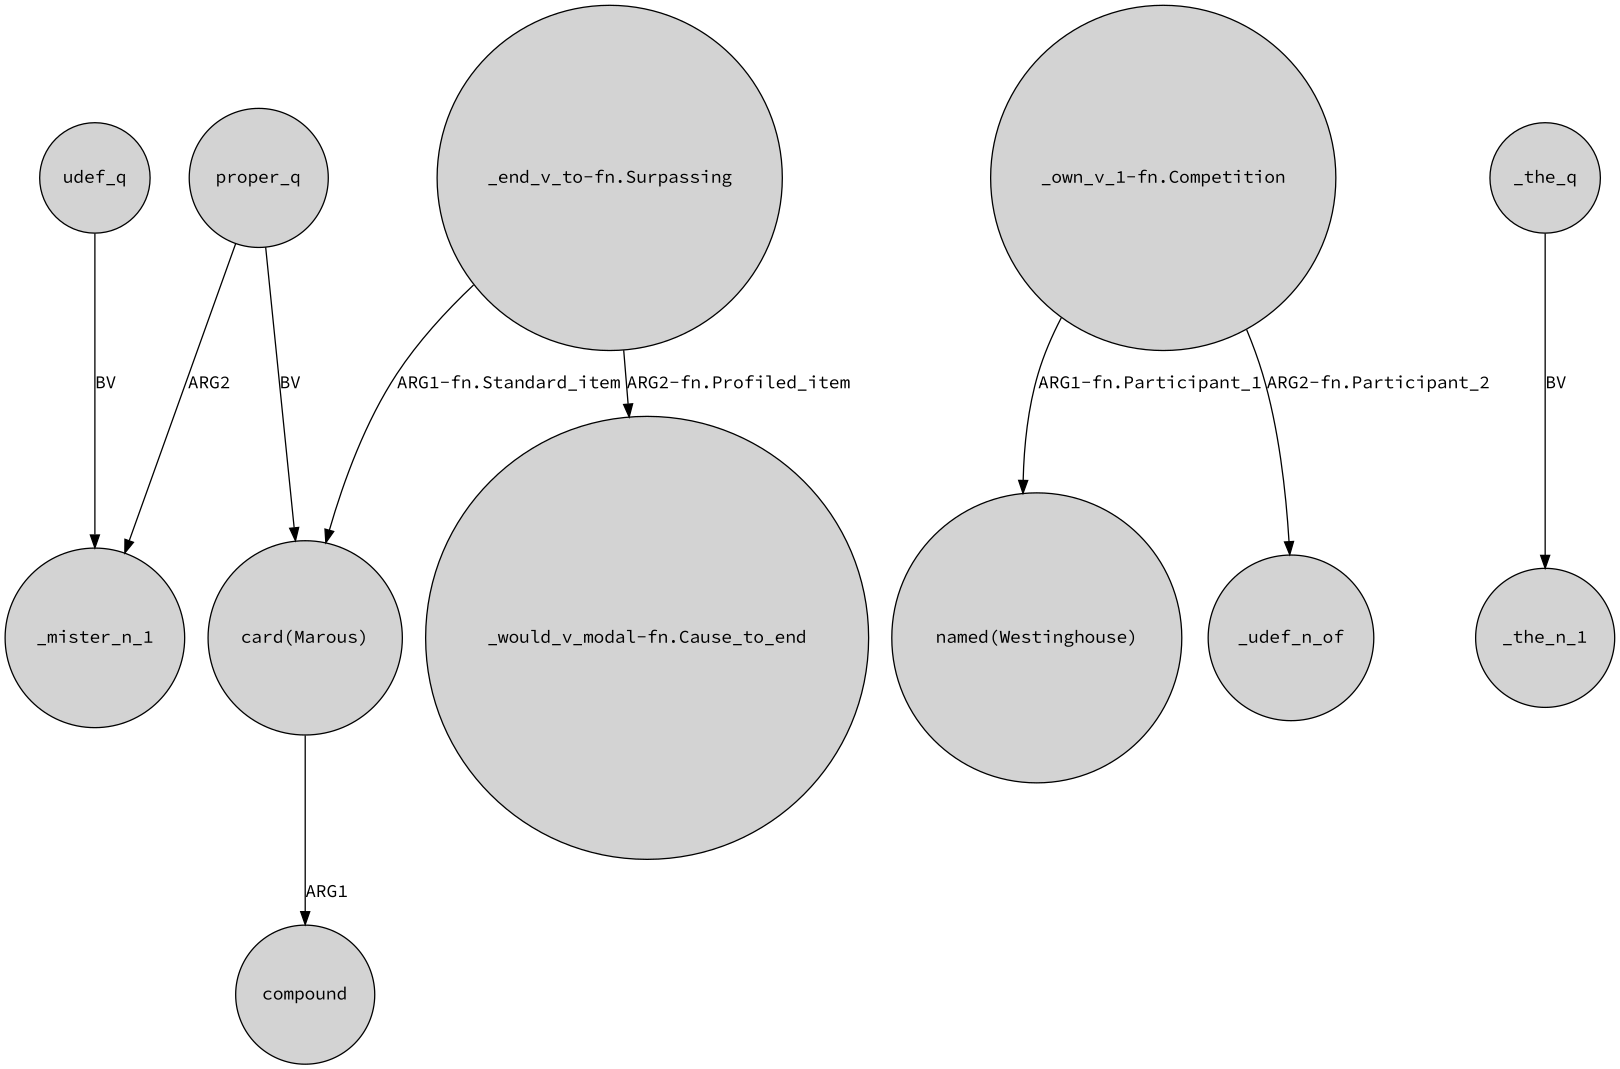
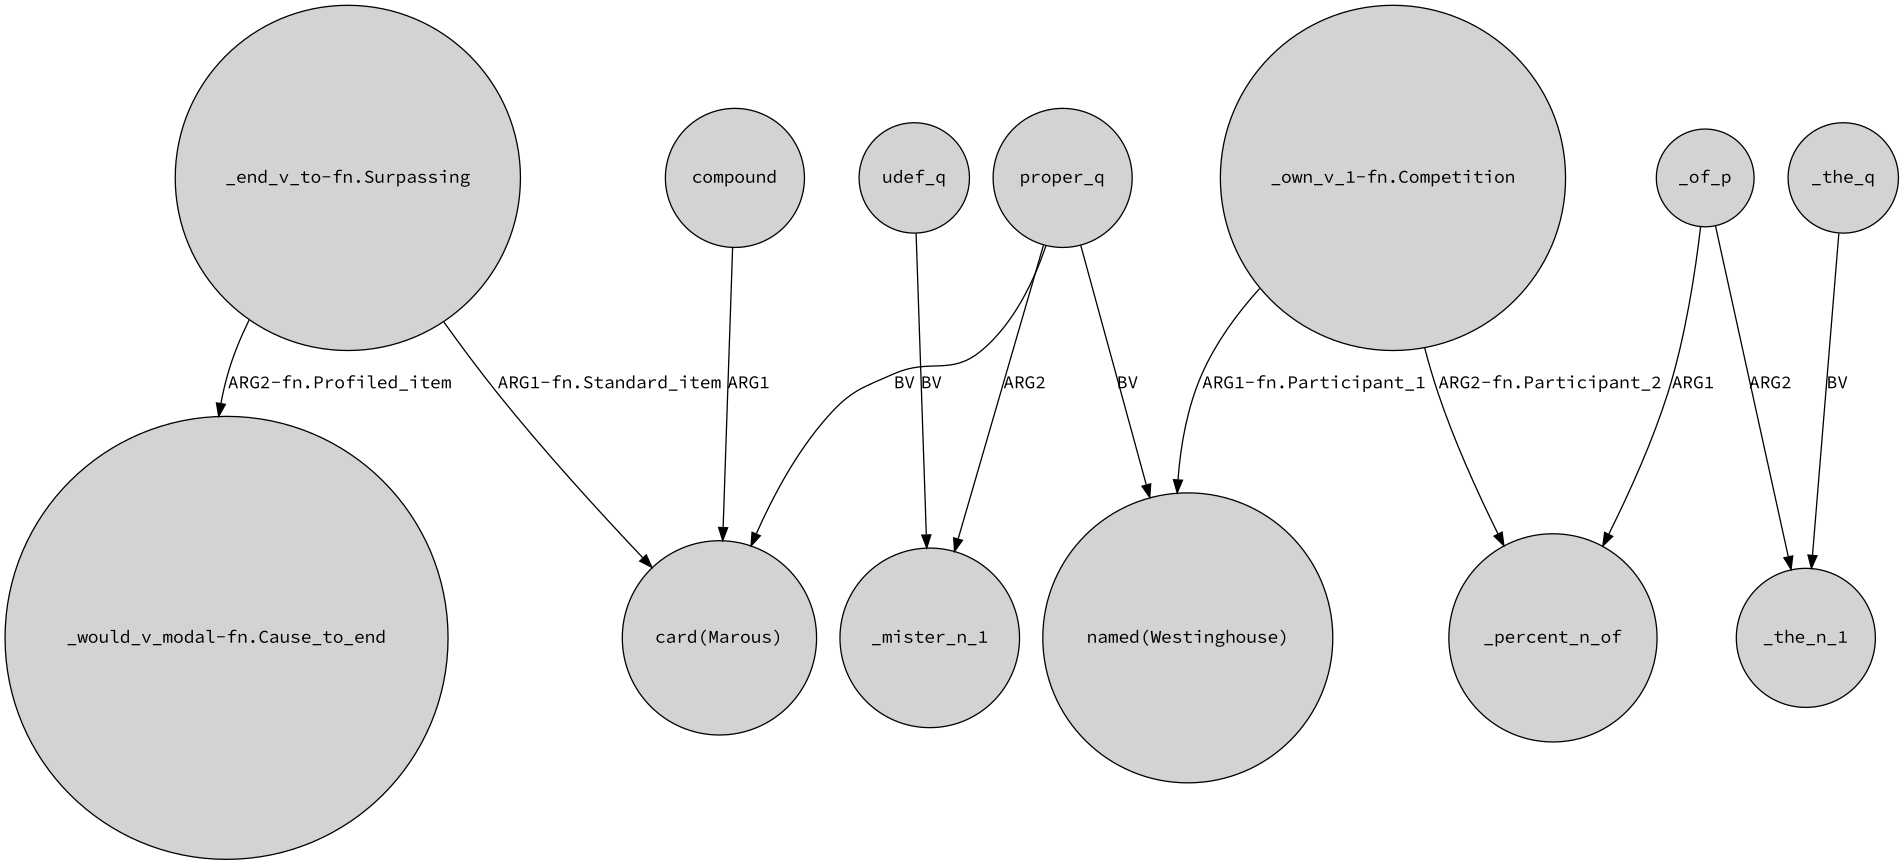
node "_of_p": added
edge "proper_q" -> "named(Westinghouse)": added, label "BV"
node "_udef_n_of": label "_udef_n_of" -> "_percent_n_of"
edge "card(Marous)" -> "compound": reversed
